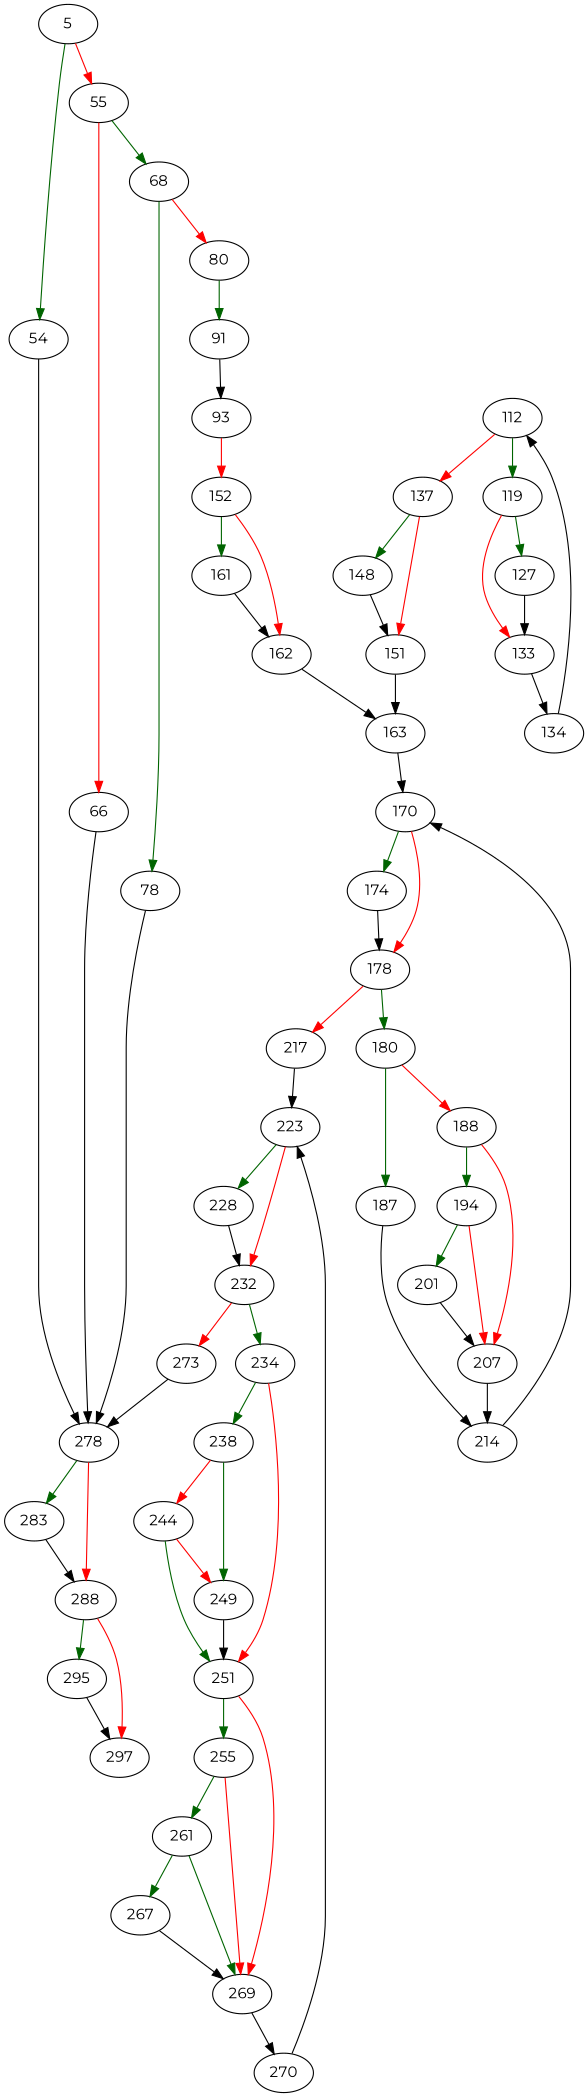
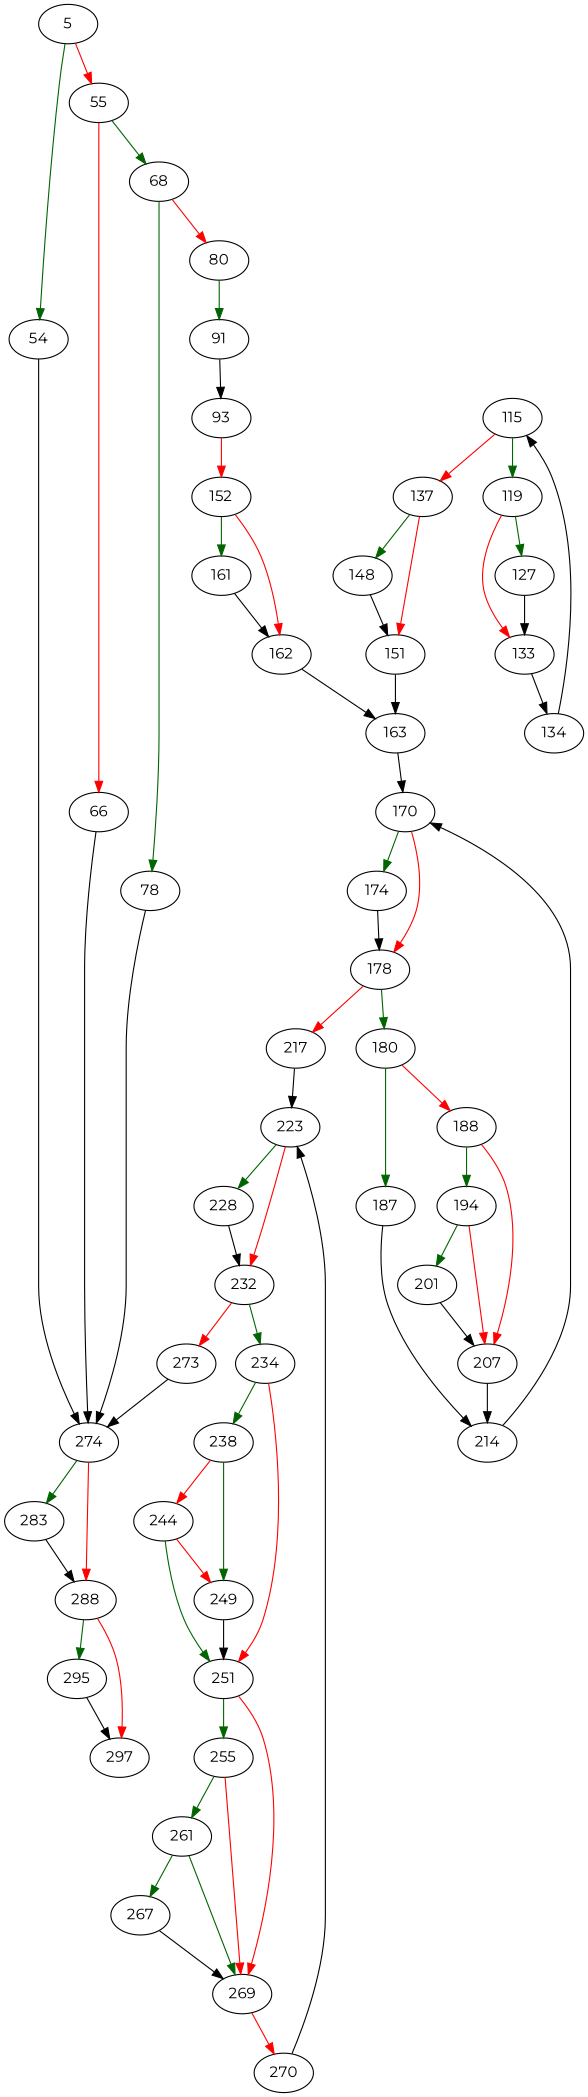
node "112": label "112" -> "115"
node "278": label "278" -> "274"
edge "269" -> "270": color black -> red
